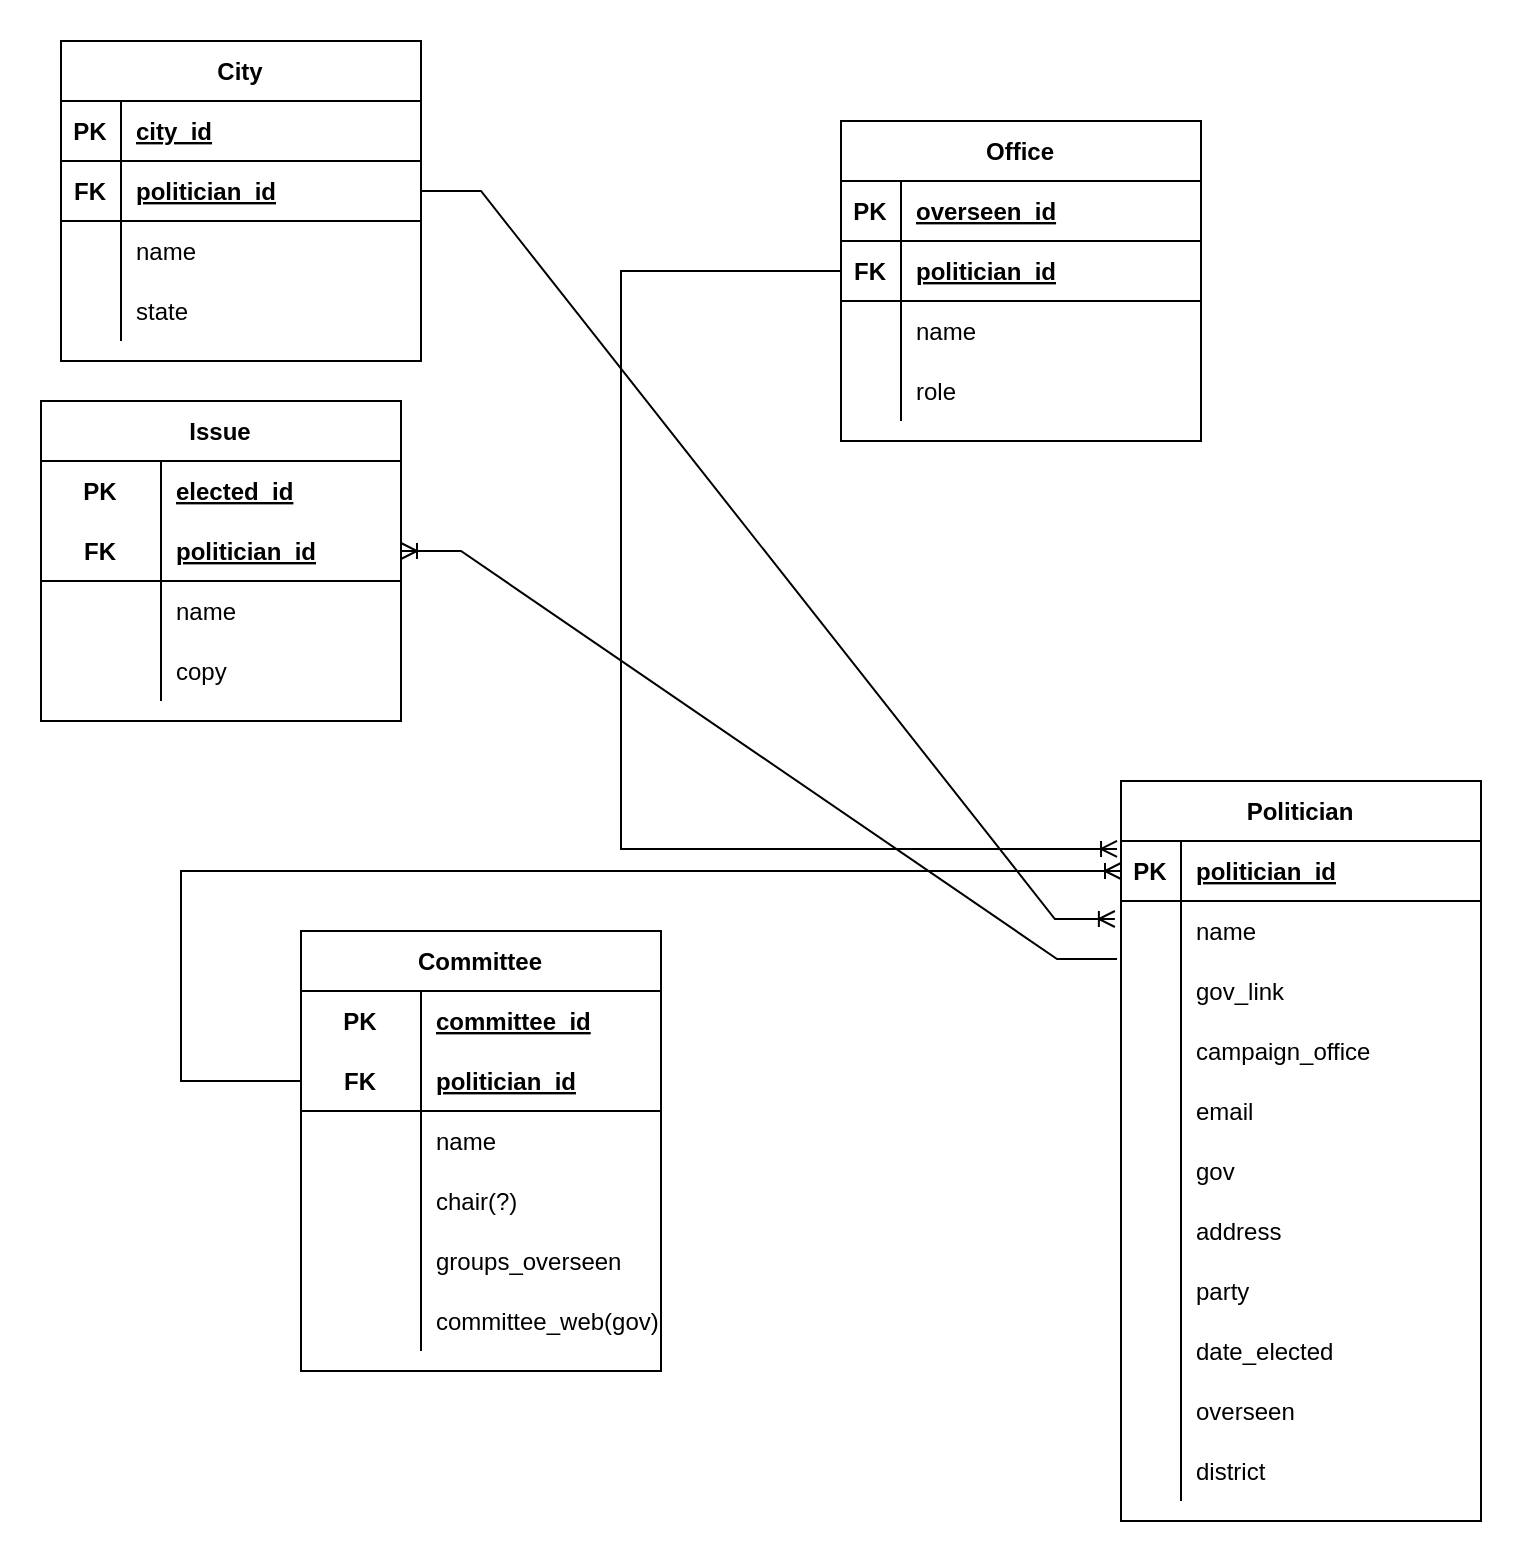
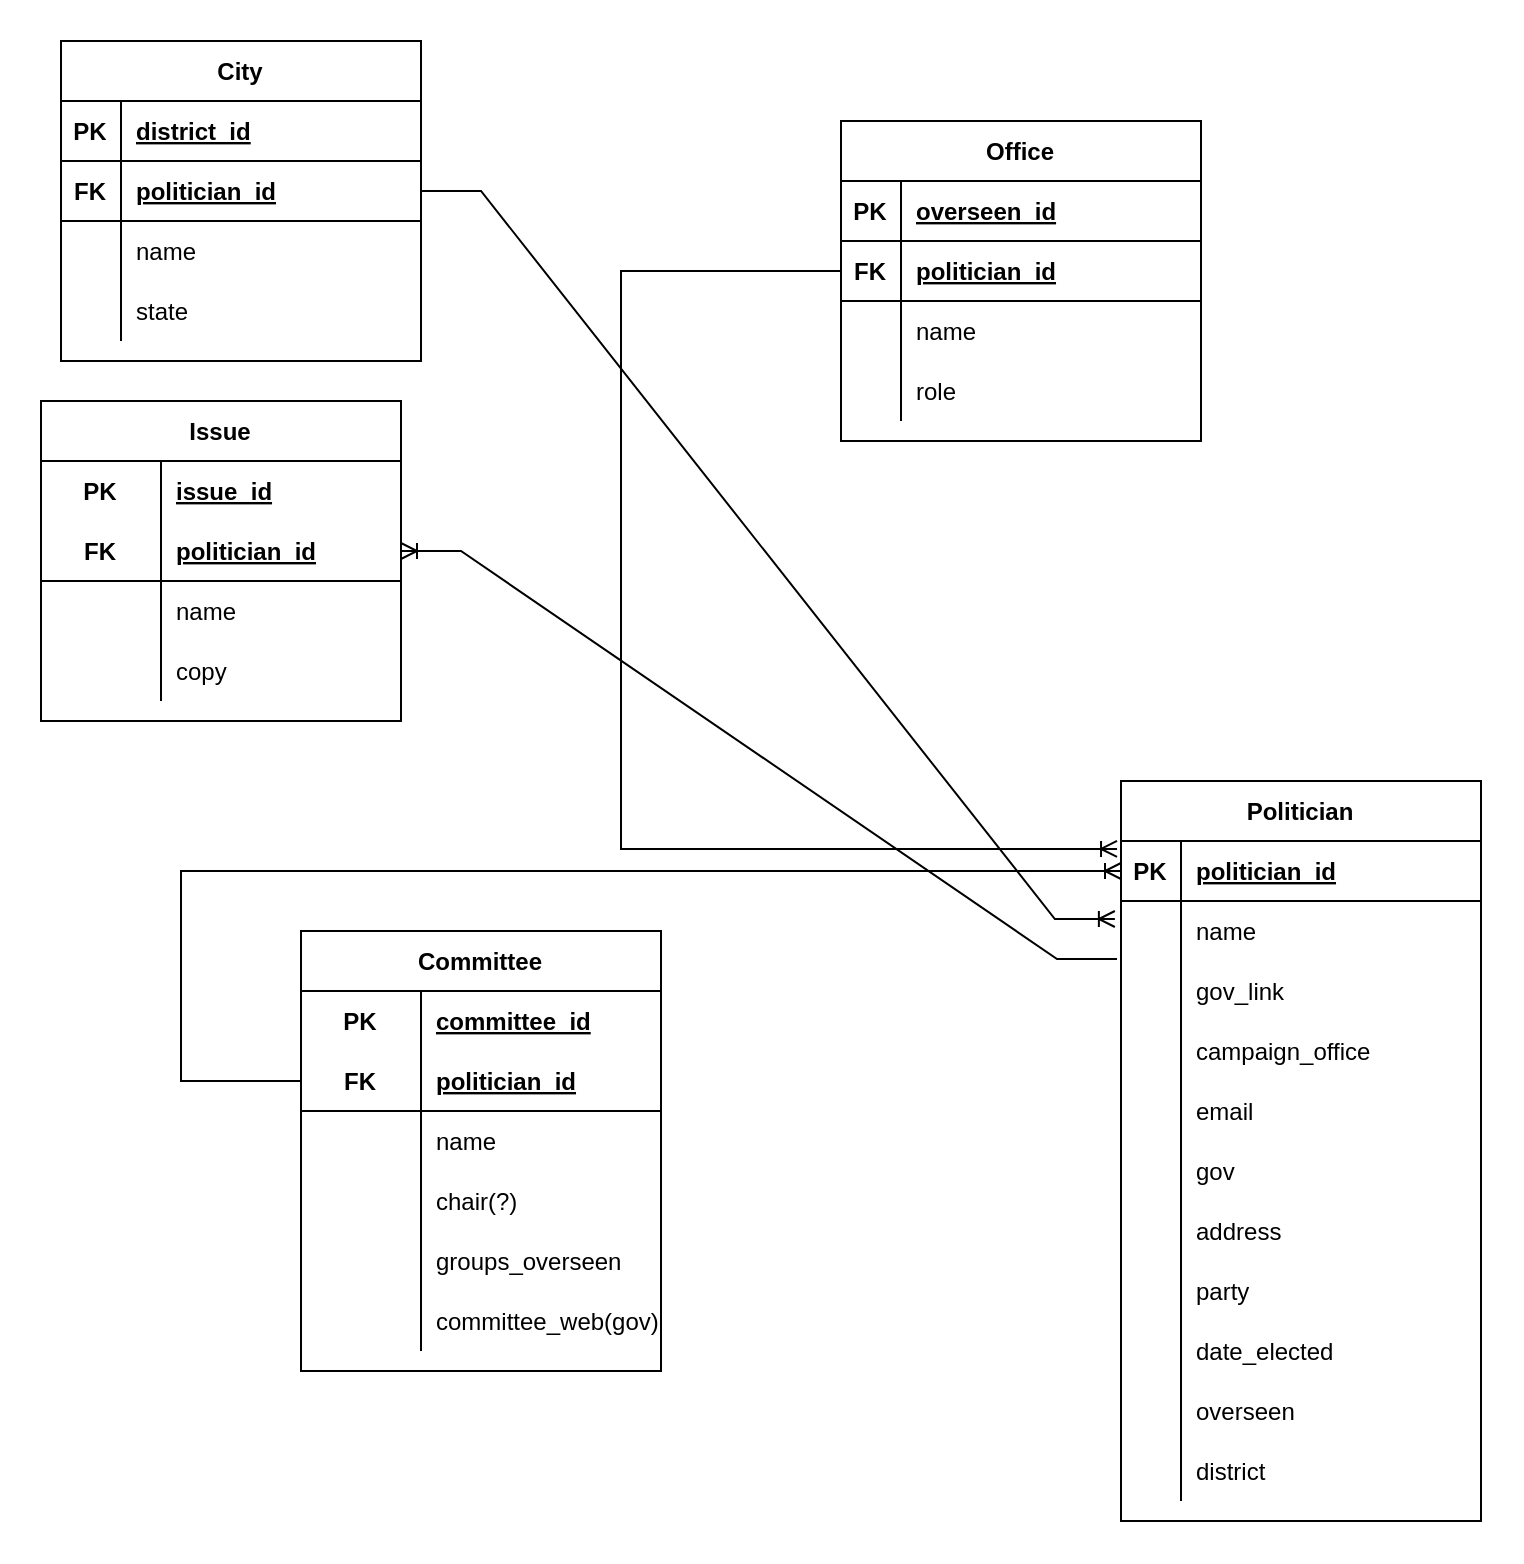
node "city_id": label "city_id" -> "district_id"
node "elected_id": label "elected_id" -> "issue_id"
